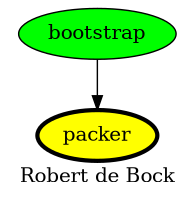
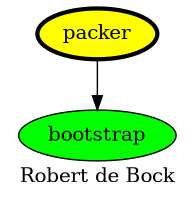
edge "bootstrap" -> "packer": reversed
